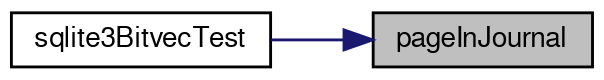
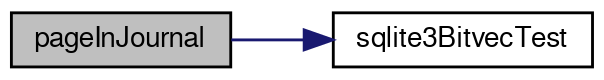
edge "sqlite3BitvecTest" -> "pageInJournal": reversed
